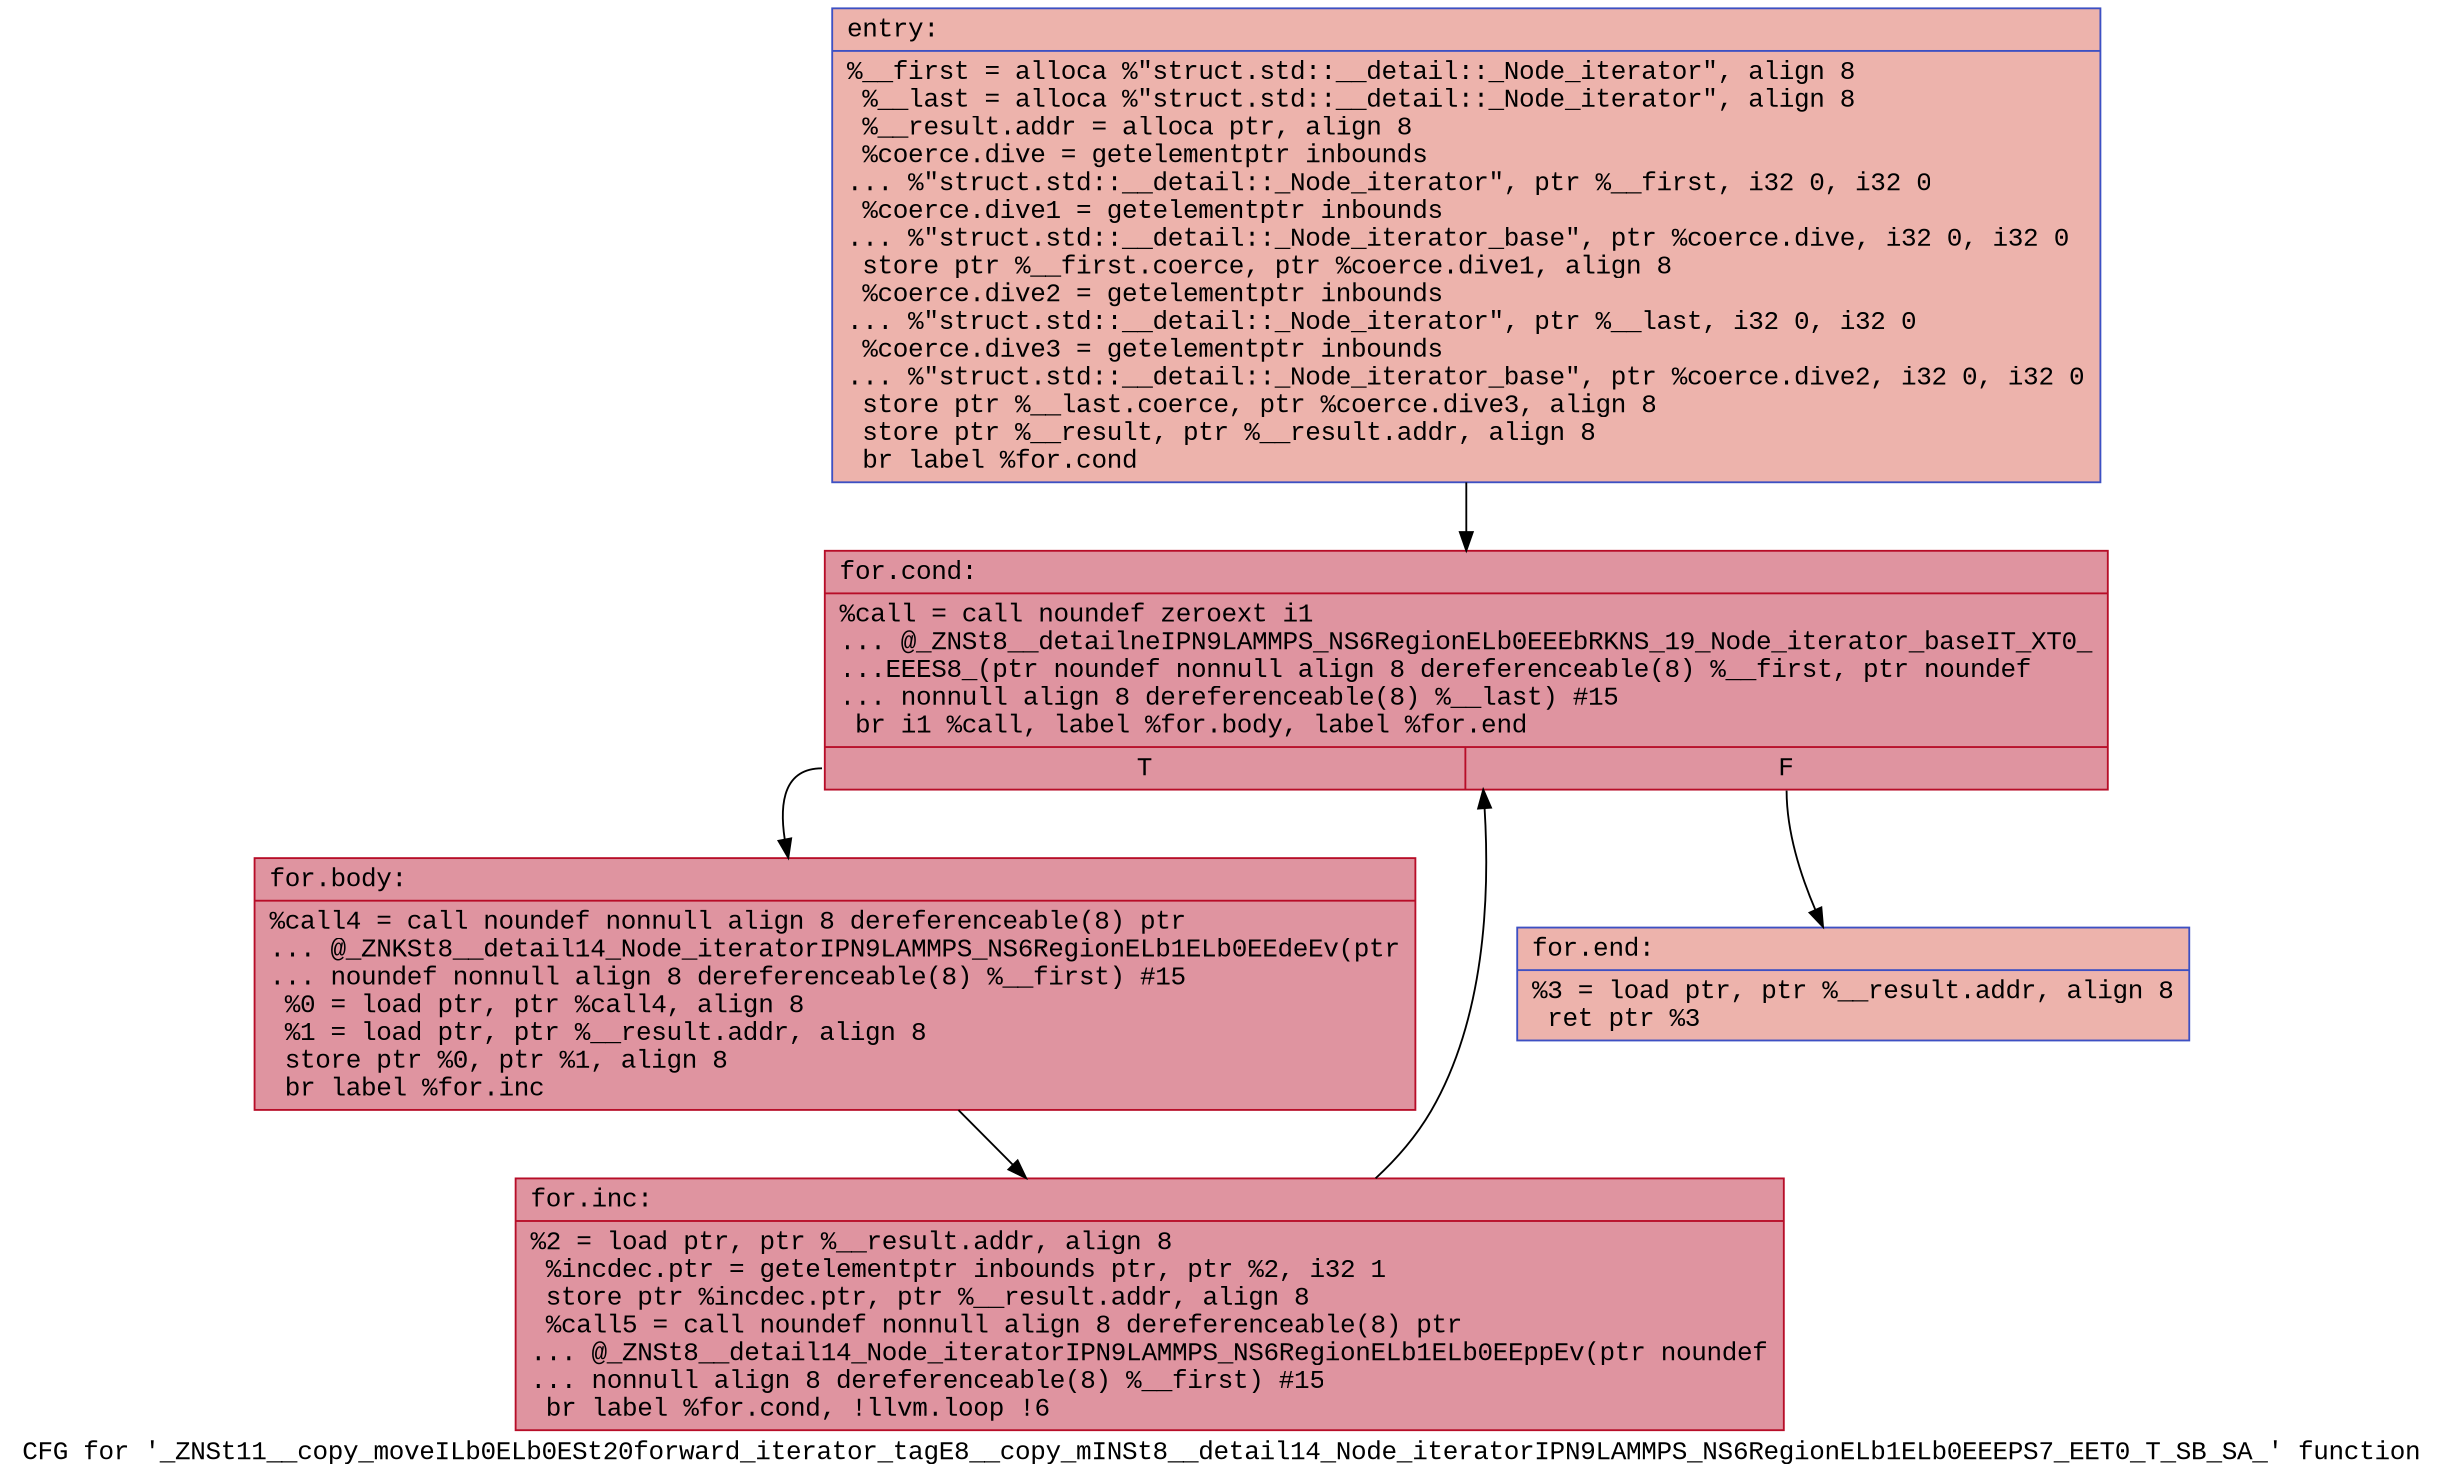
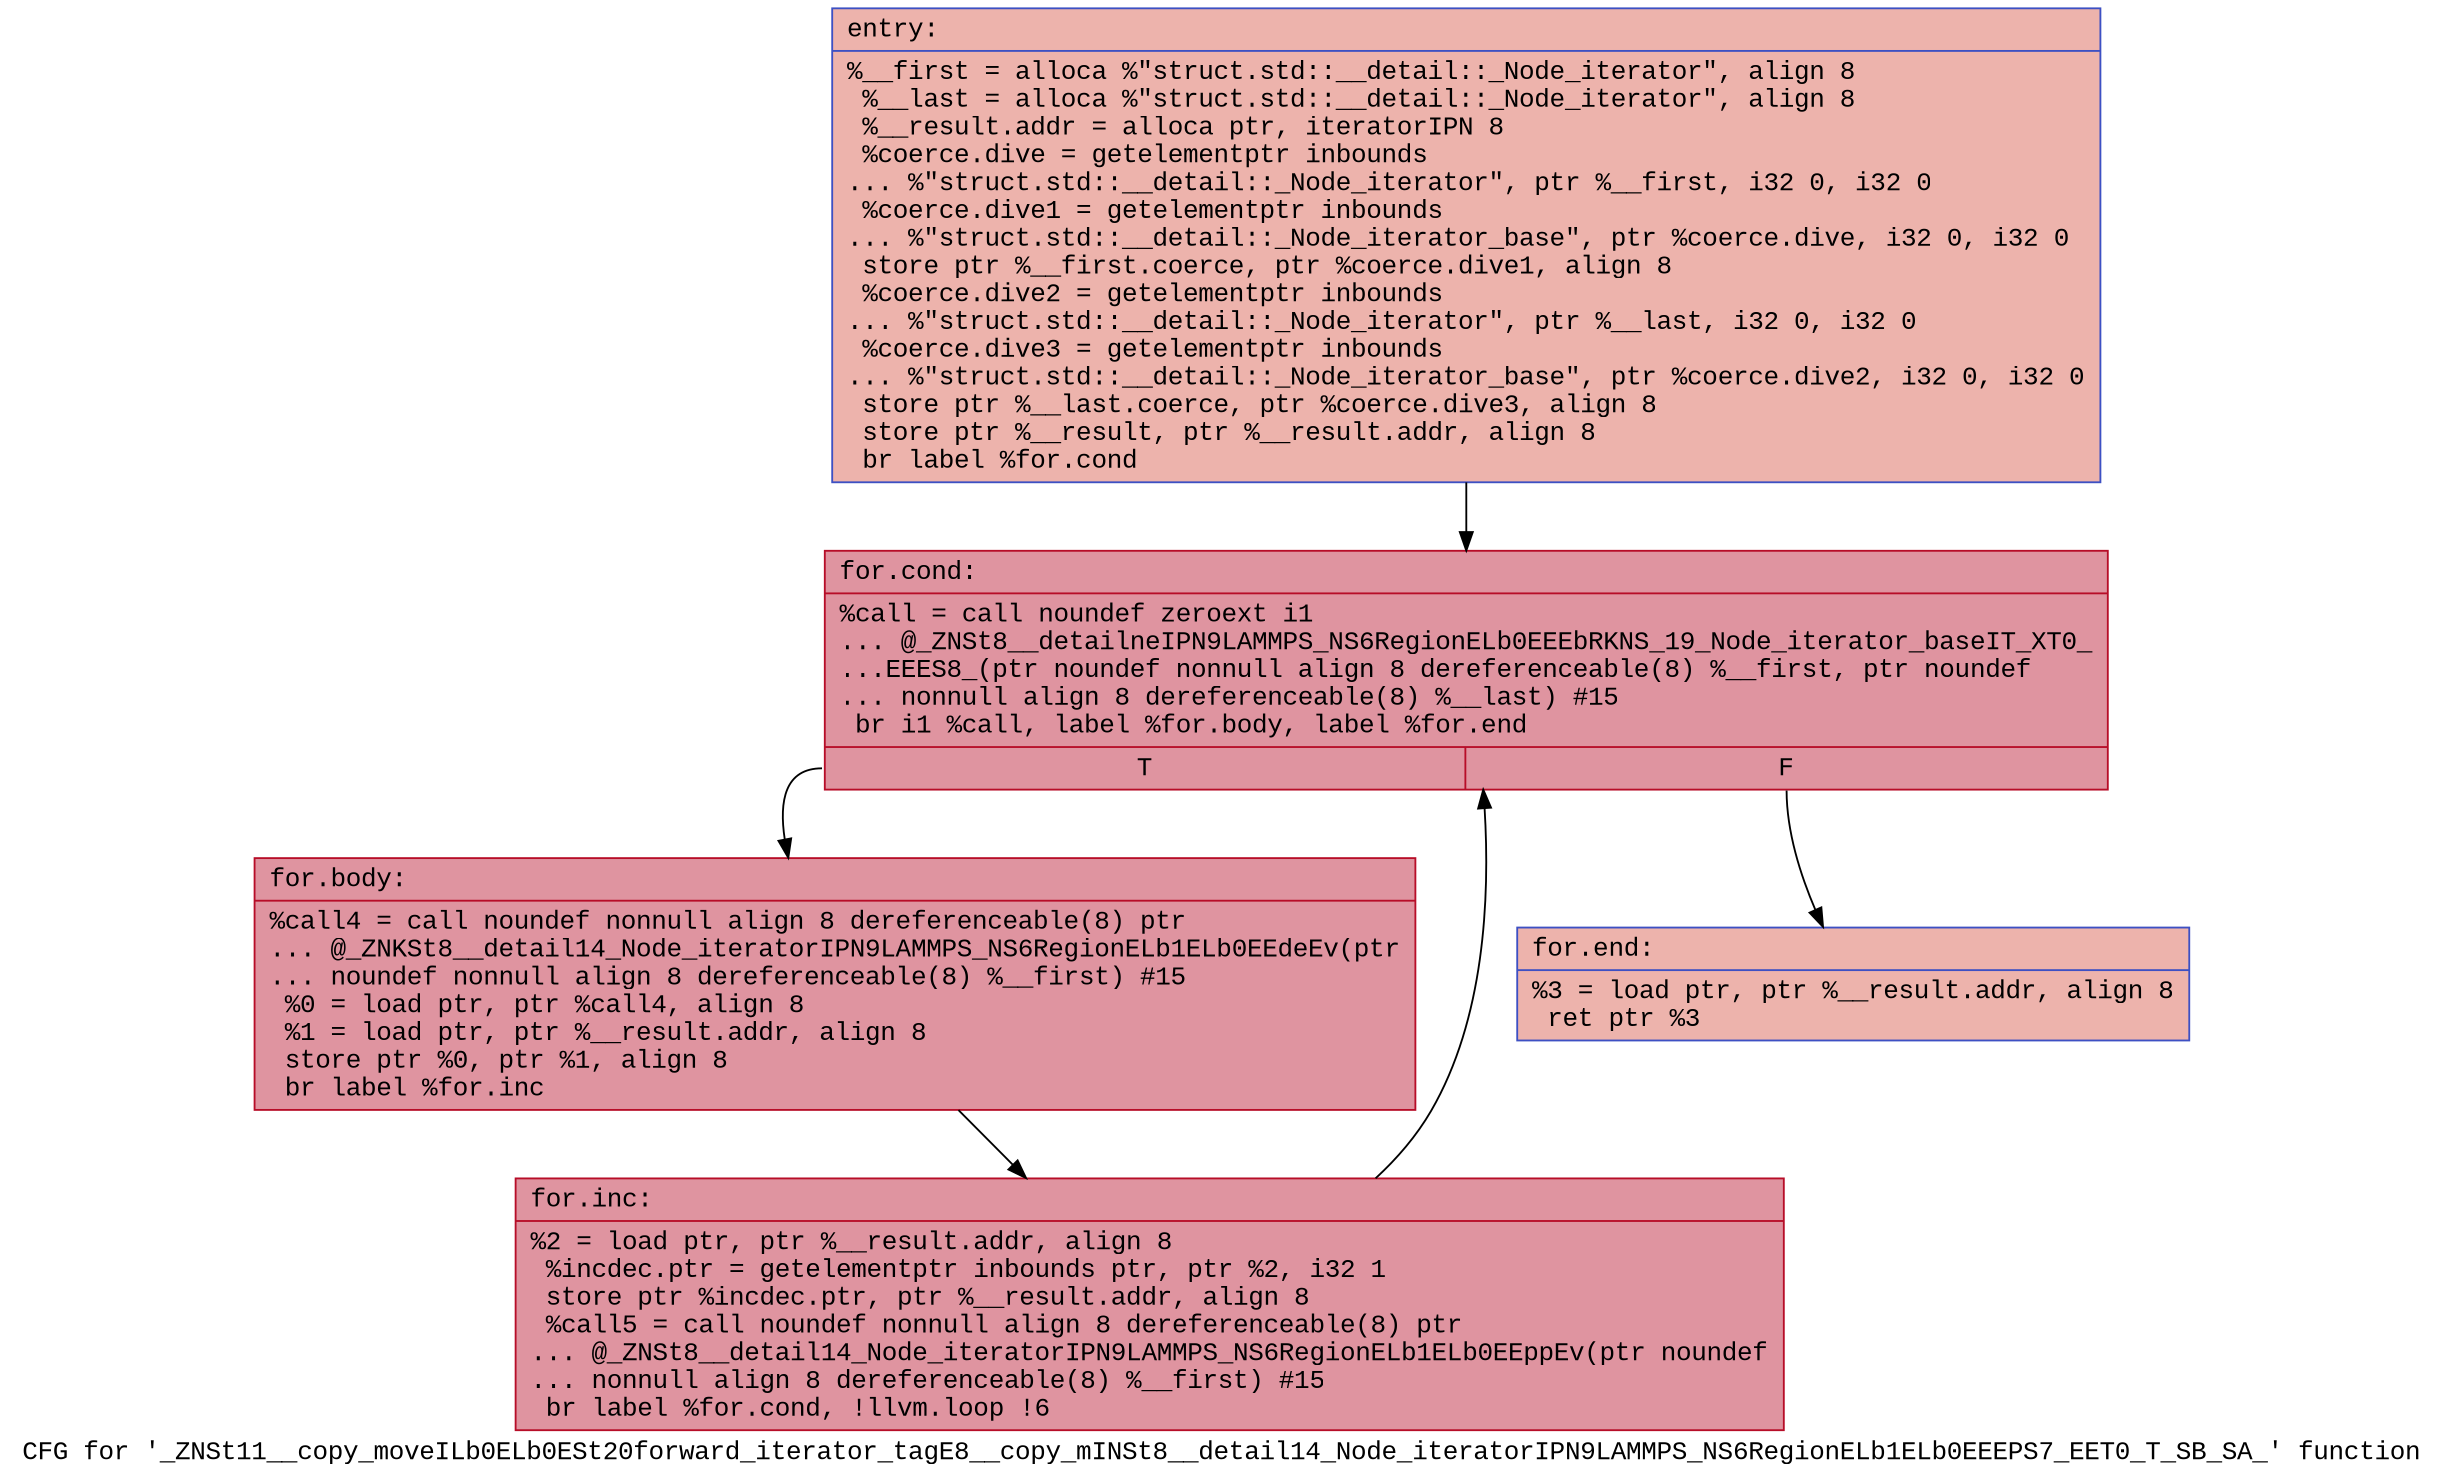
node "entry:": text "%__result.addr = alloca ptr, align 8" -> "%__result.addr = alloca ptr, iteratorIPN 8"
